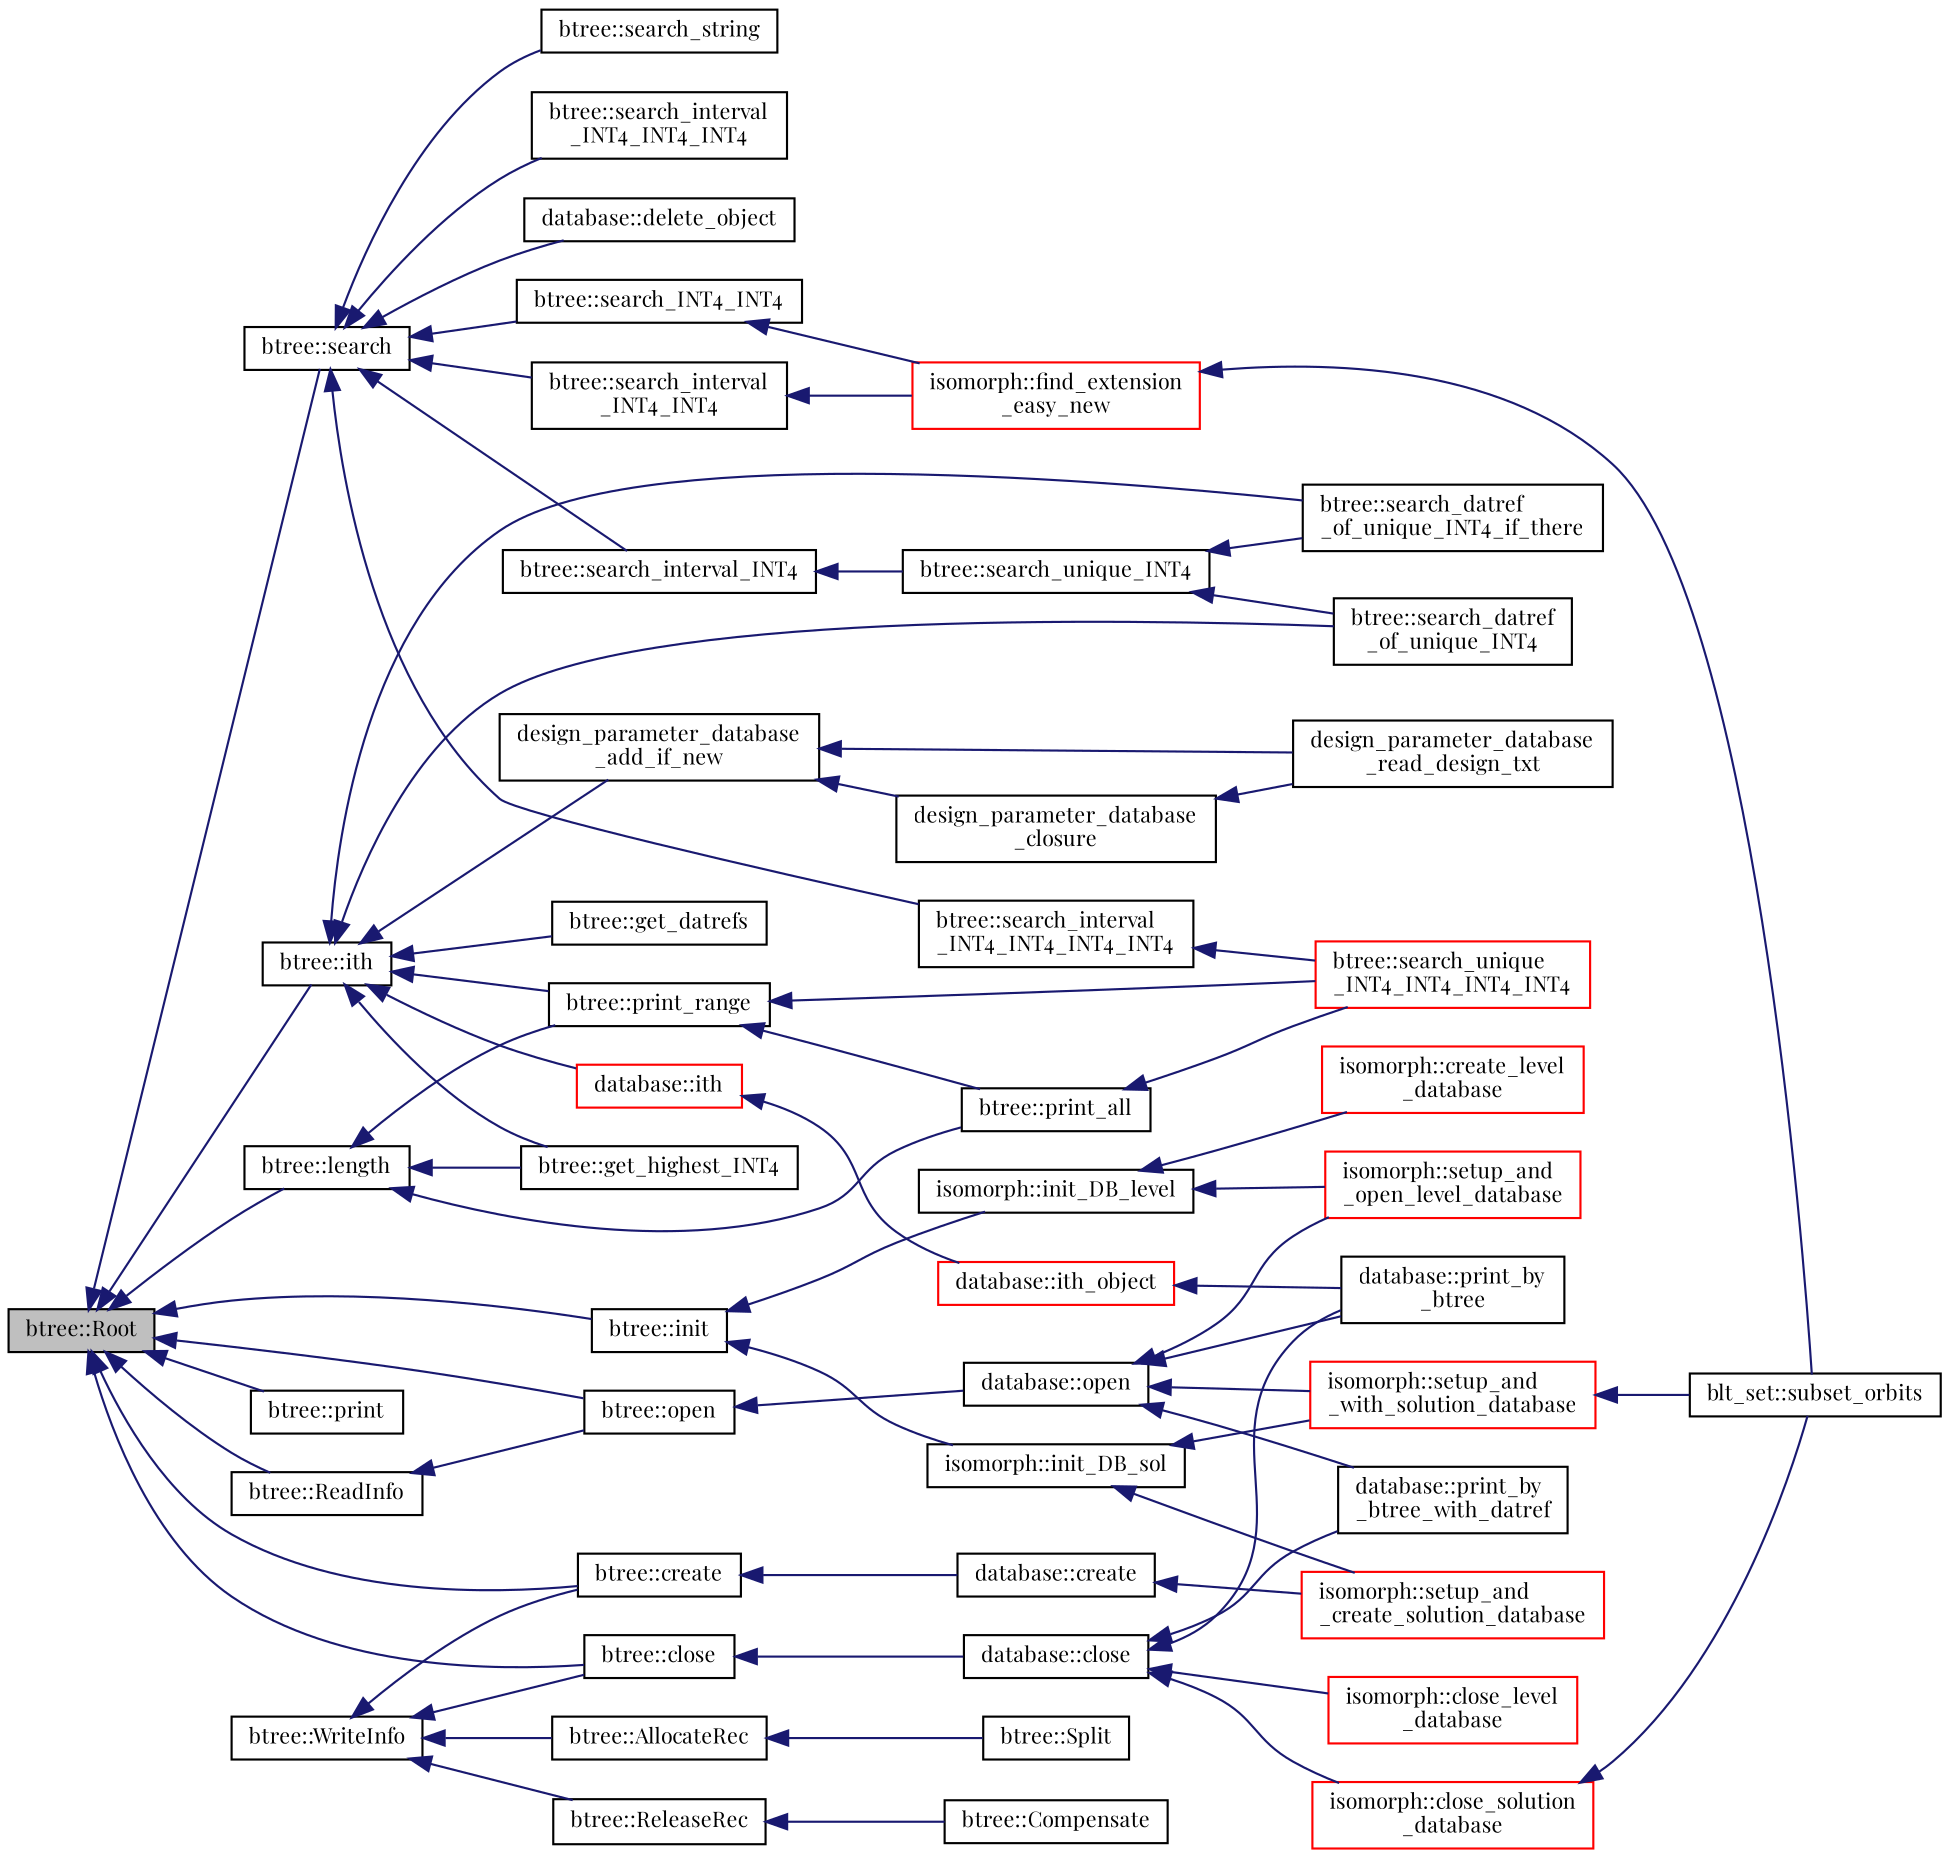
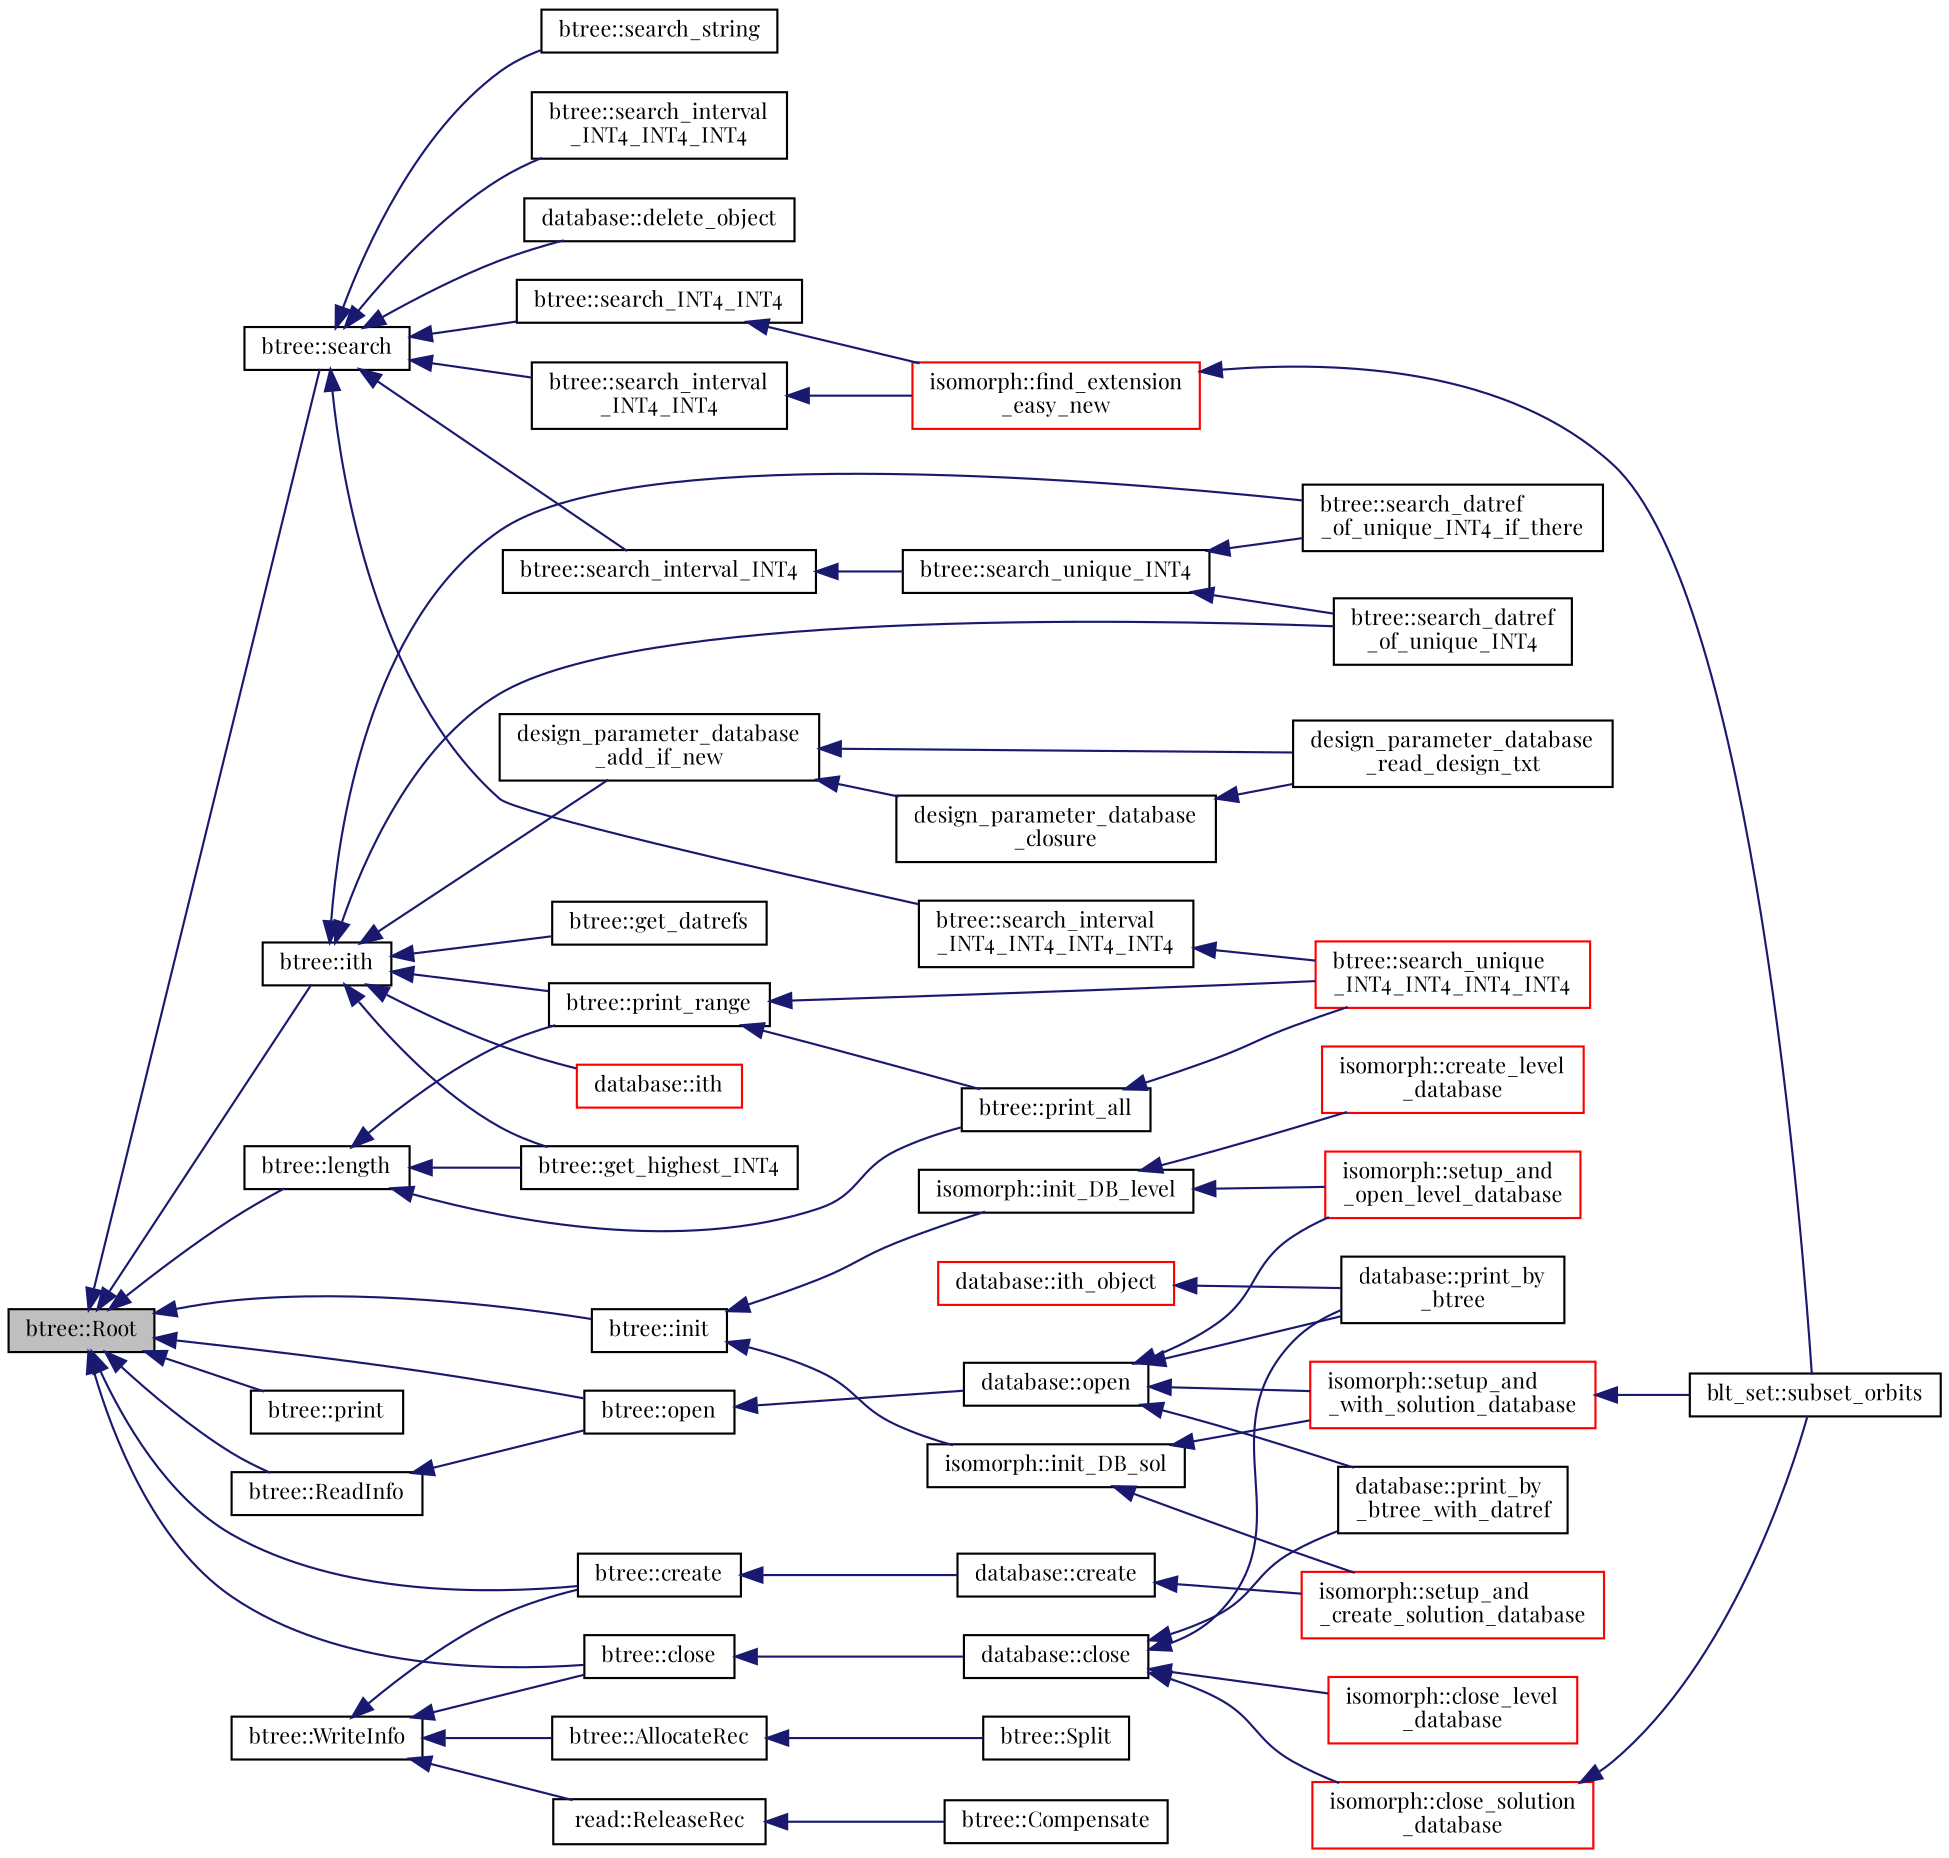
edge "database::ith_object" -> "database::ith": removed
node "btree::ReleaseRec": label "btree::ReleaseRec" -> "read::ReleaseRec"
